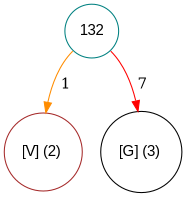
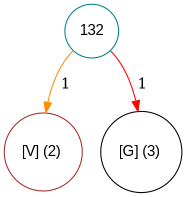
edge "132" -> "[G] (3)": label " 7" -> " 1"
